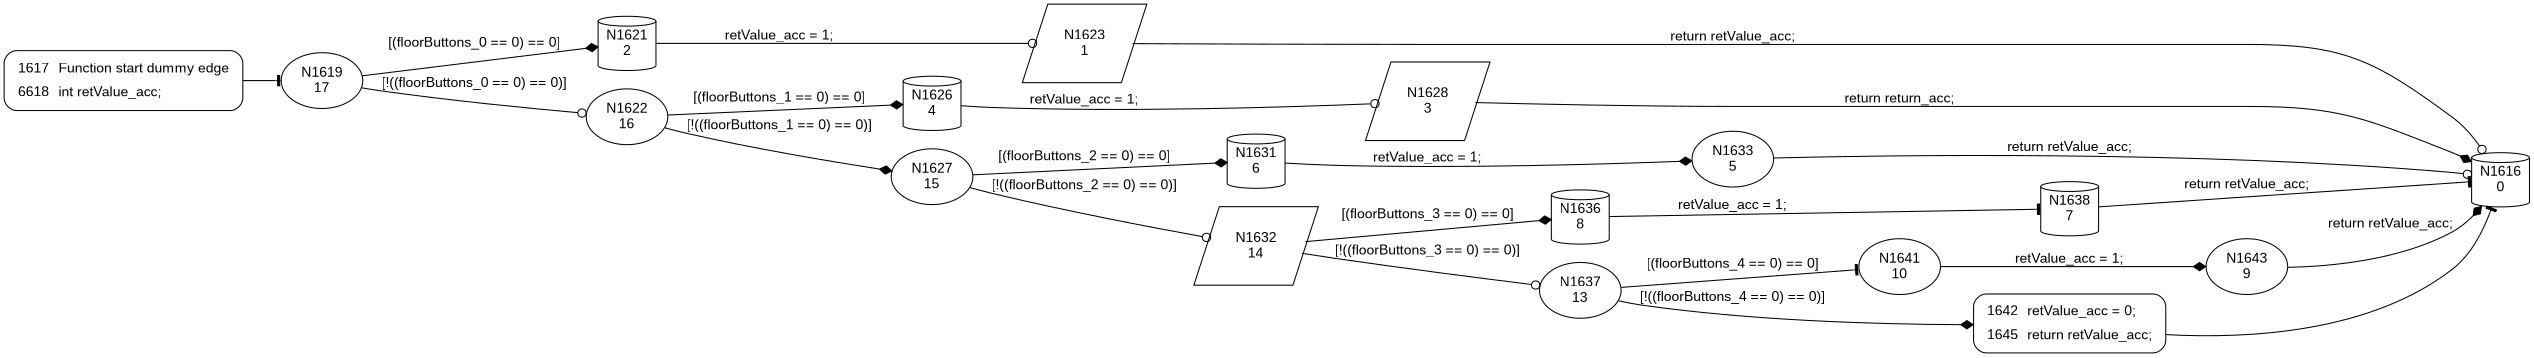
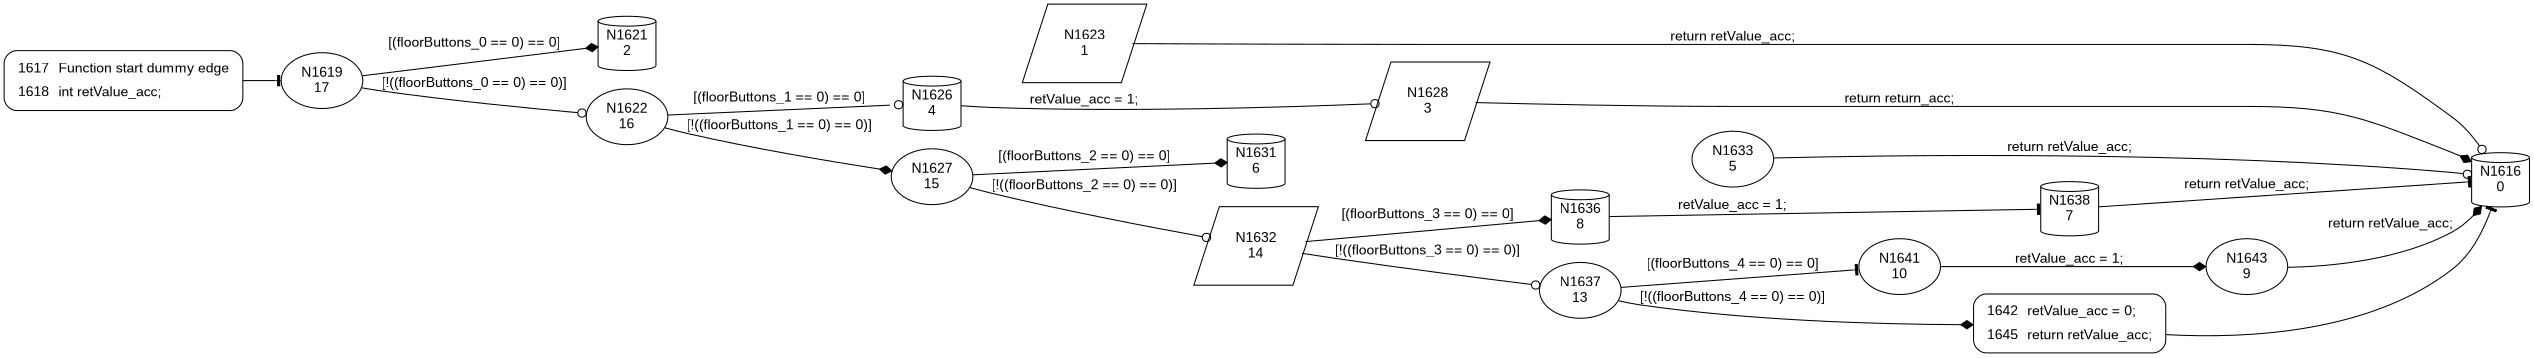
edge "N1621 2" -> "N1623 1": removed, label "retValue_acc = 1;"
node "1617": text "6618" -> "1618"
edge "N1622 16" -> "N1626 4": arrowhead diamond -> odot
edge "N1631 6" -> "N1633 5": removed, label "retValue_acc = 1;"
